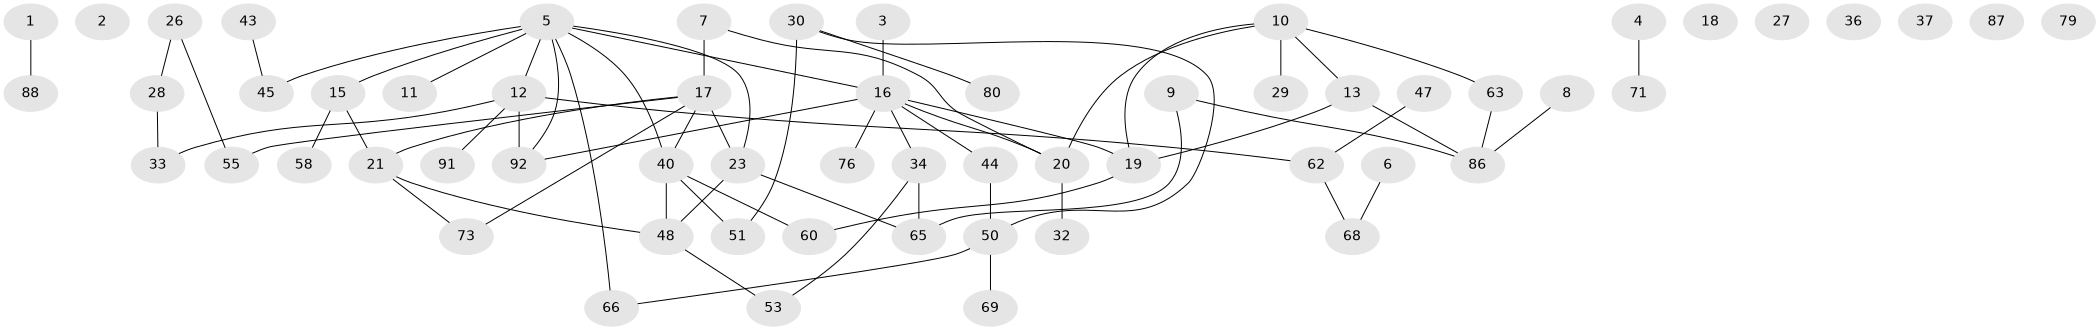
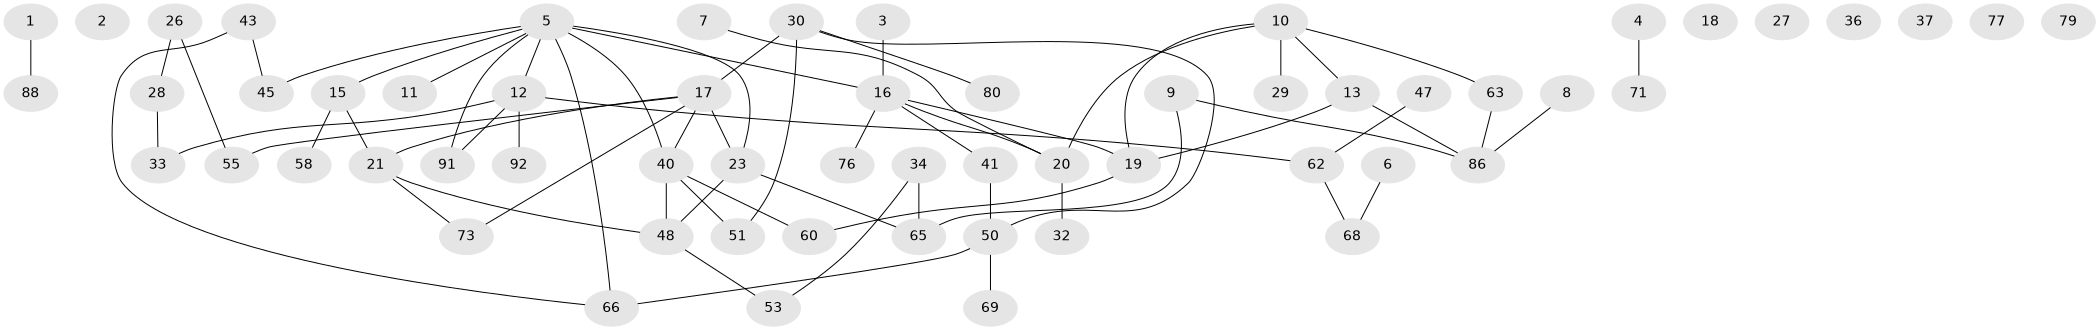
node "87": label "87" -> "77"
edge "7" -- "17": now "30" -- "17"
edge "5" -- "92": now "5" -- "91"
edge "16" -- "92": removed
edge "16" -- "34": removed
node "44": label "44" -> "41"
edge "43" -- "66": added
